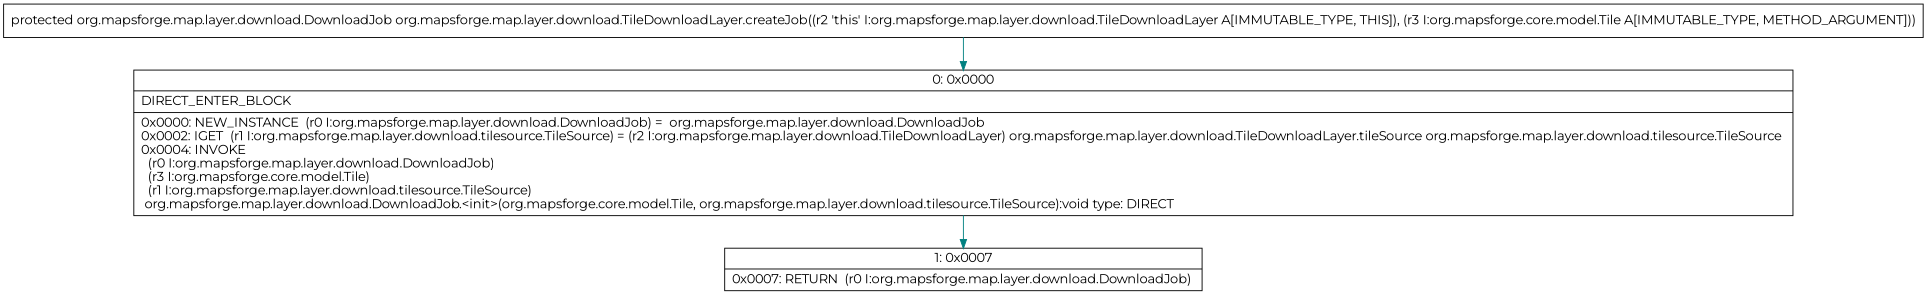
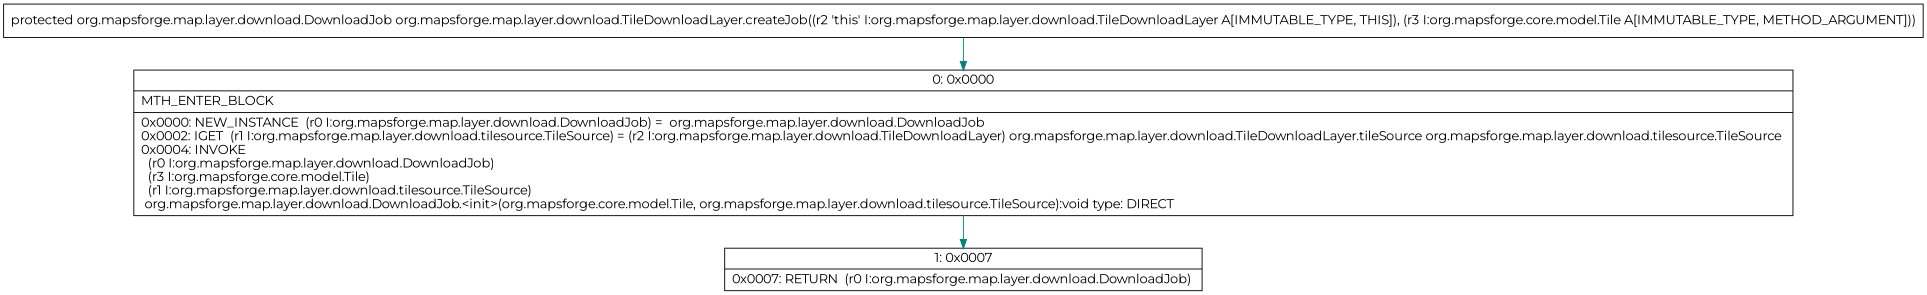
node "0: 0x0000": text "DIRECT_ENTER_BLOCK" -> "MTH_ENTER_BLOCK"
